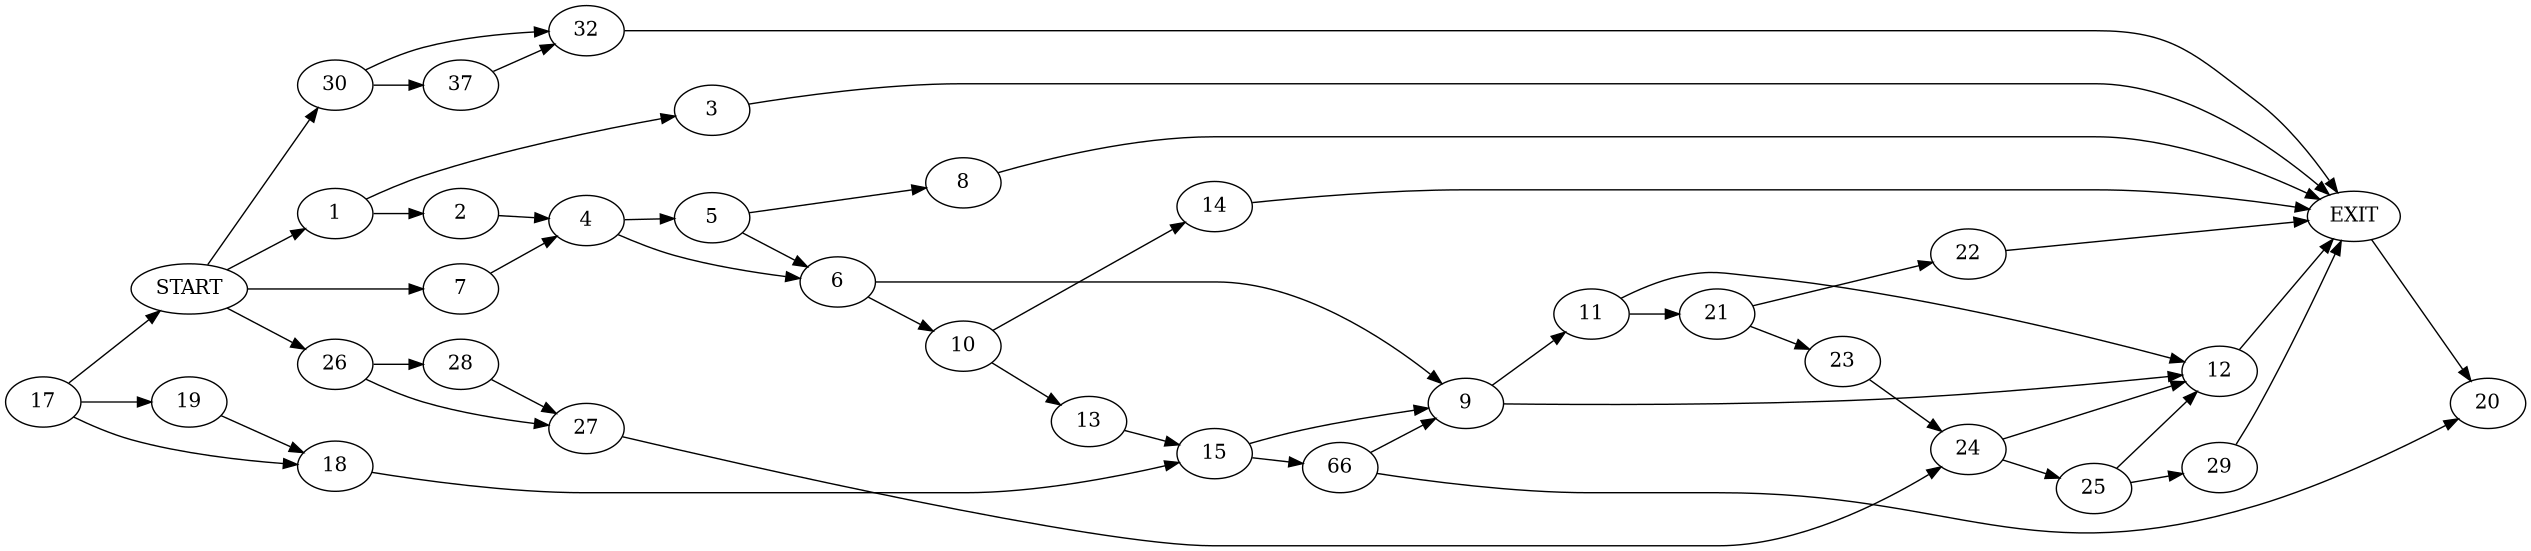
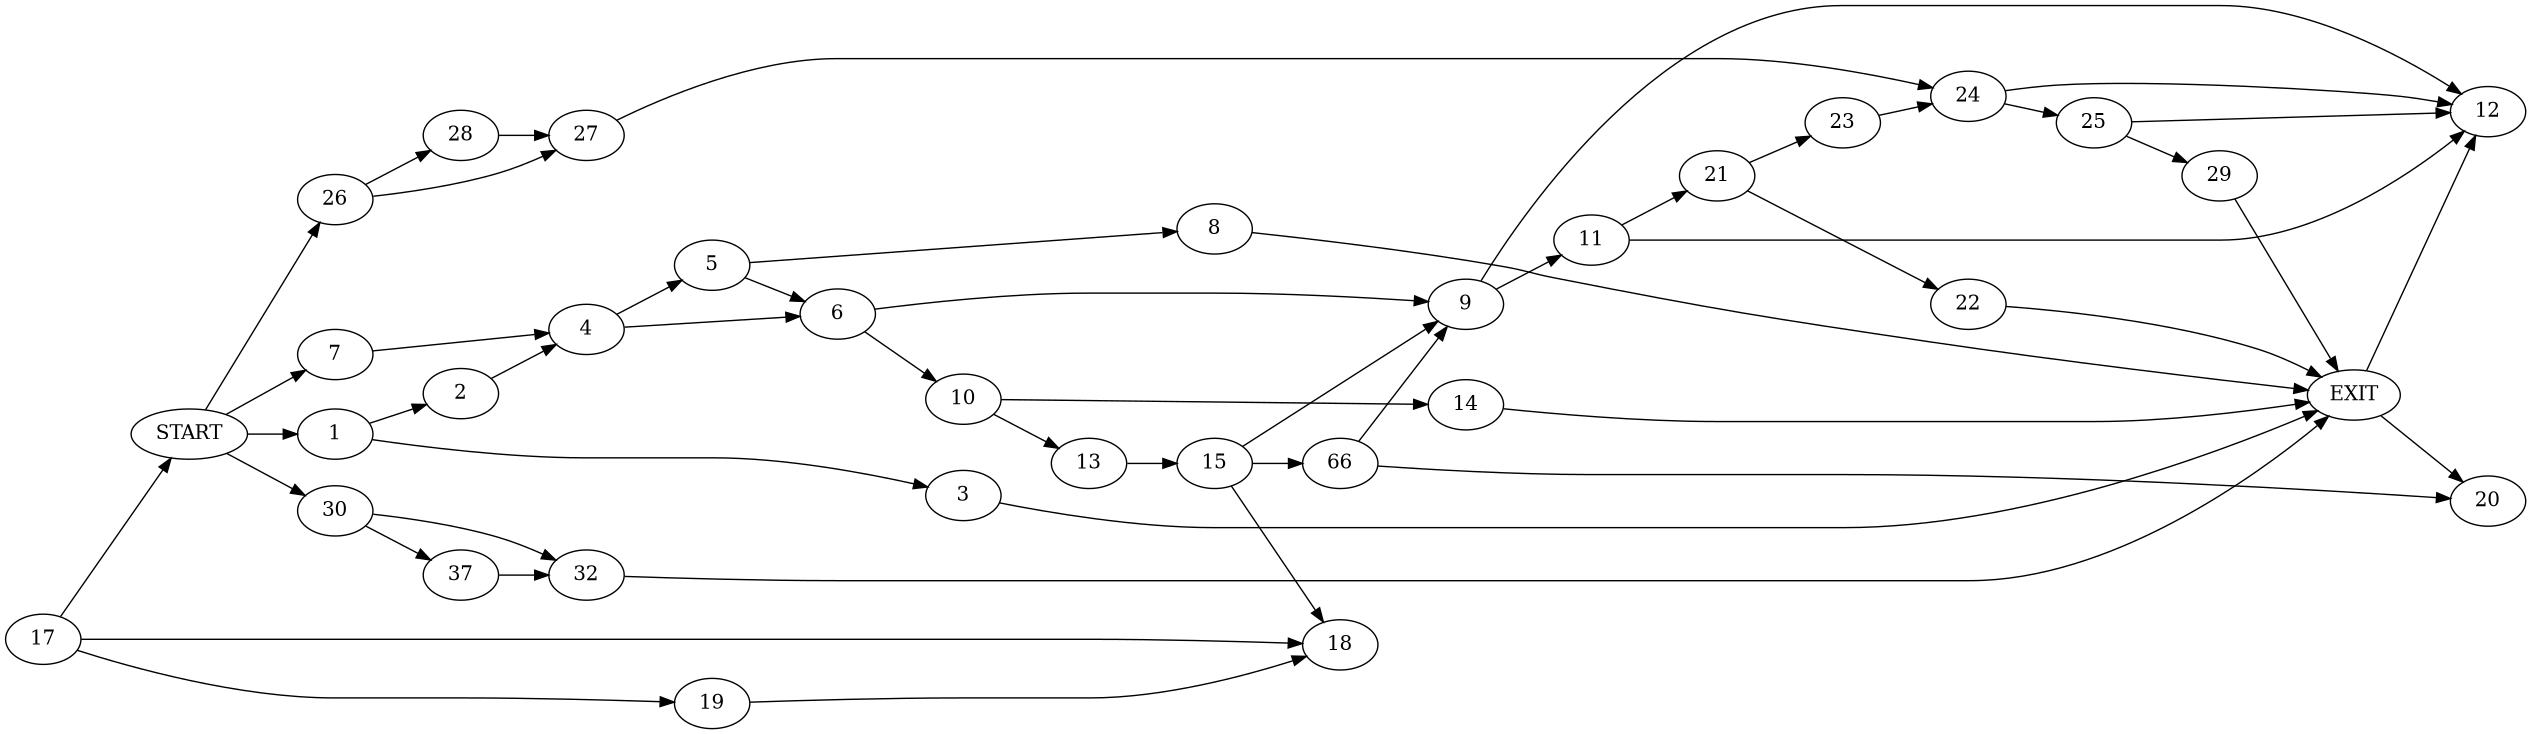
edge "12" -> "EXIT": reversed
edge "18" -> "15": reversed
